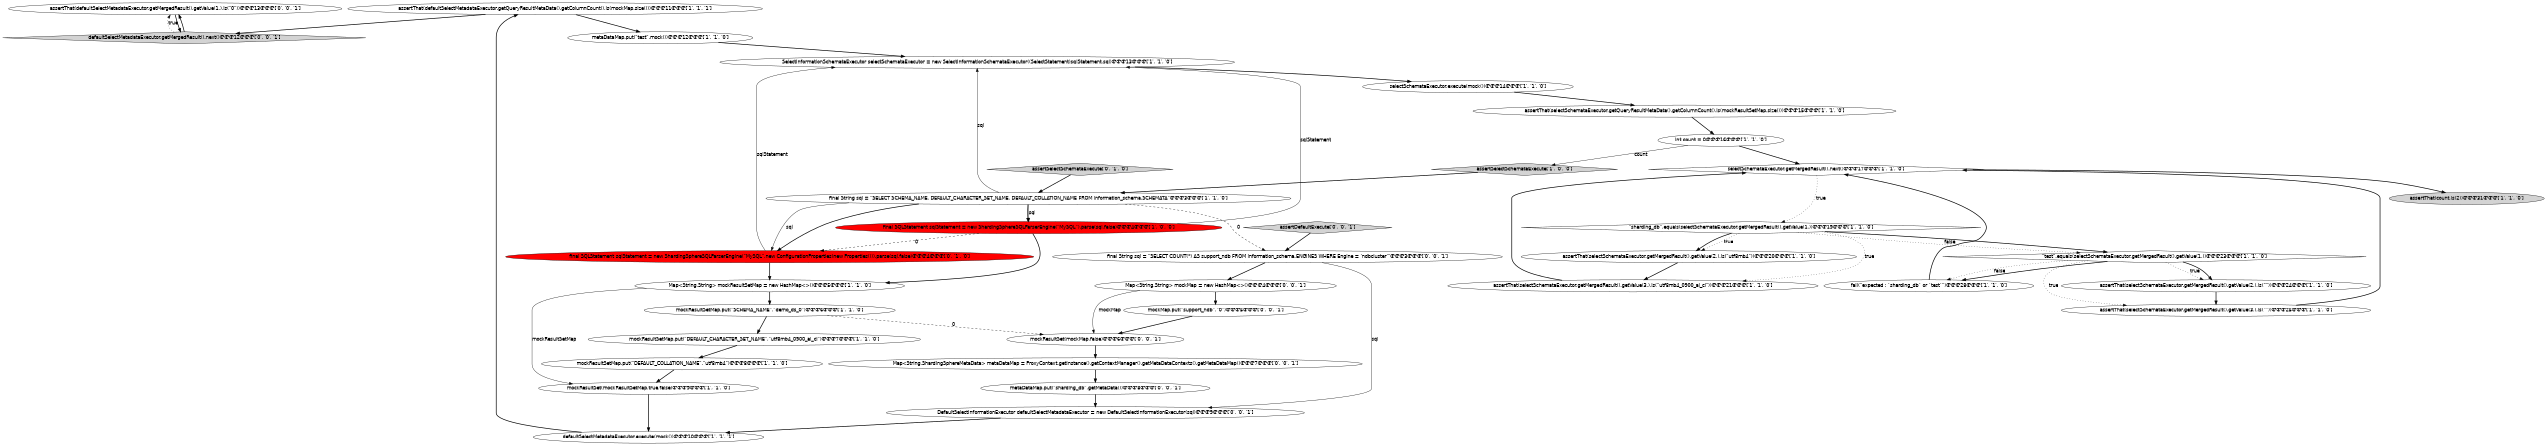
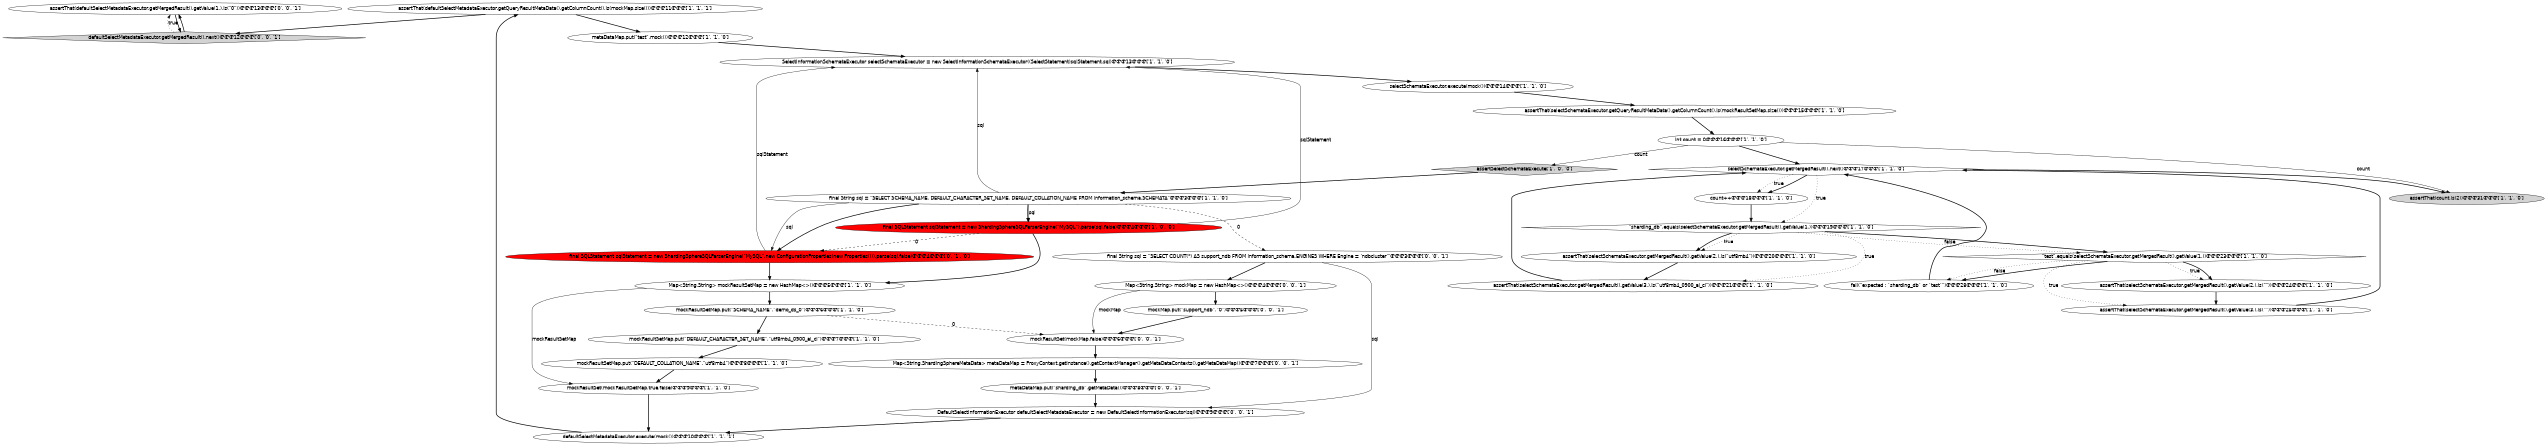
edge "int count = 0@@@16@@@['1', '1', '0']" -> "assertThat(count,is(2))@@@31@@@['1', '1', '0']": added, label "count"
node "assertSelectSchemataExecute['0', '1', '0']": removed
node "count++@@@18@@@['1', '1', '0']": added
node "assertDefaultExecute['0', '0', '1']": removed
